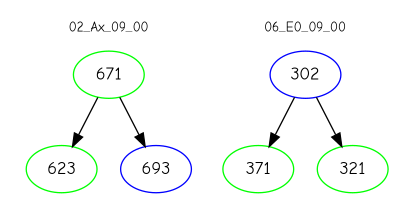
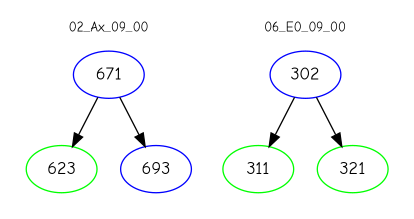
node "671": color green -> blue
node "371": label "371" -> "311"
